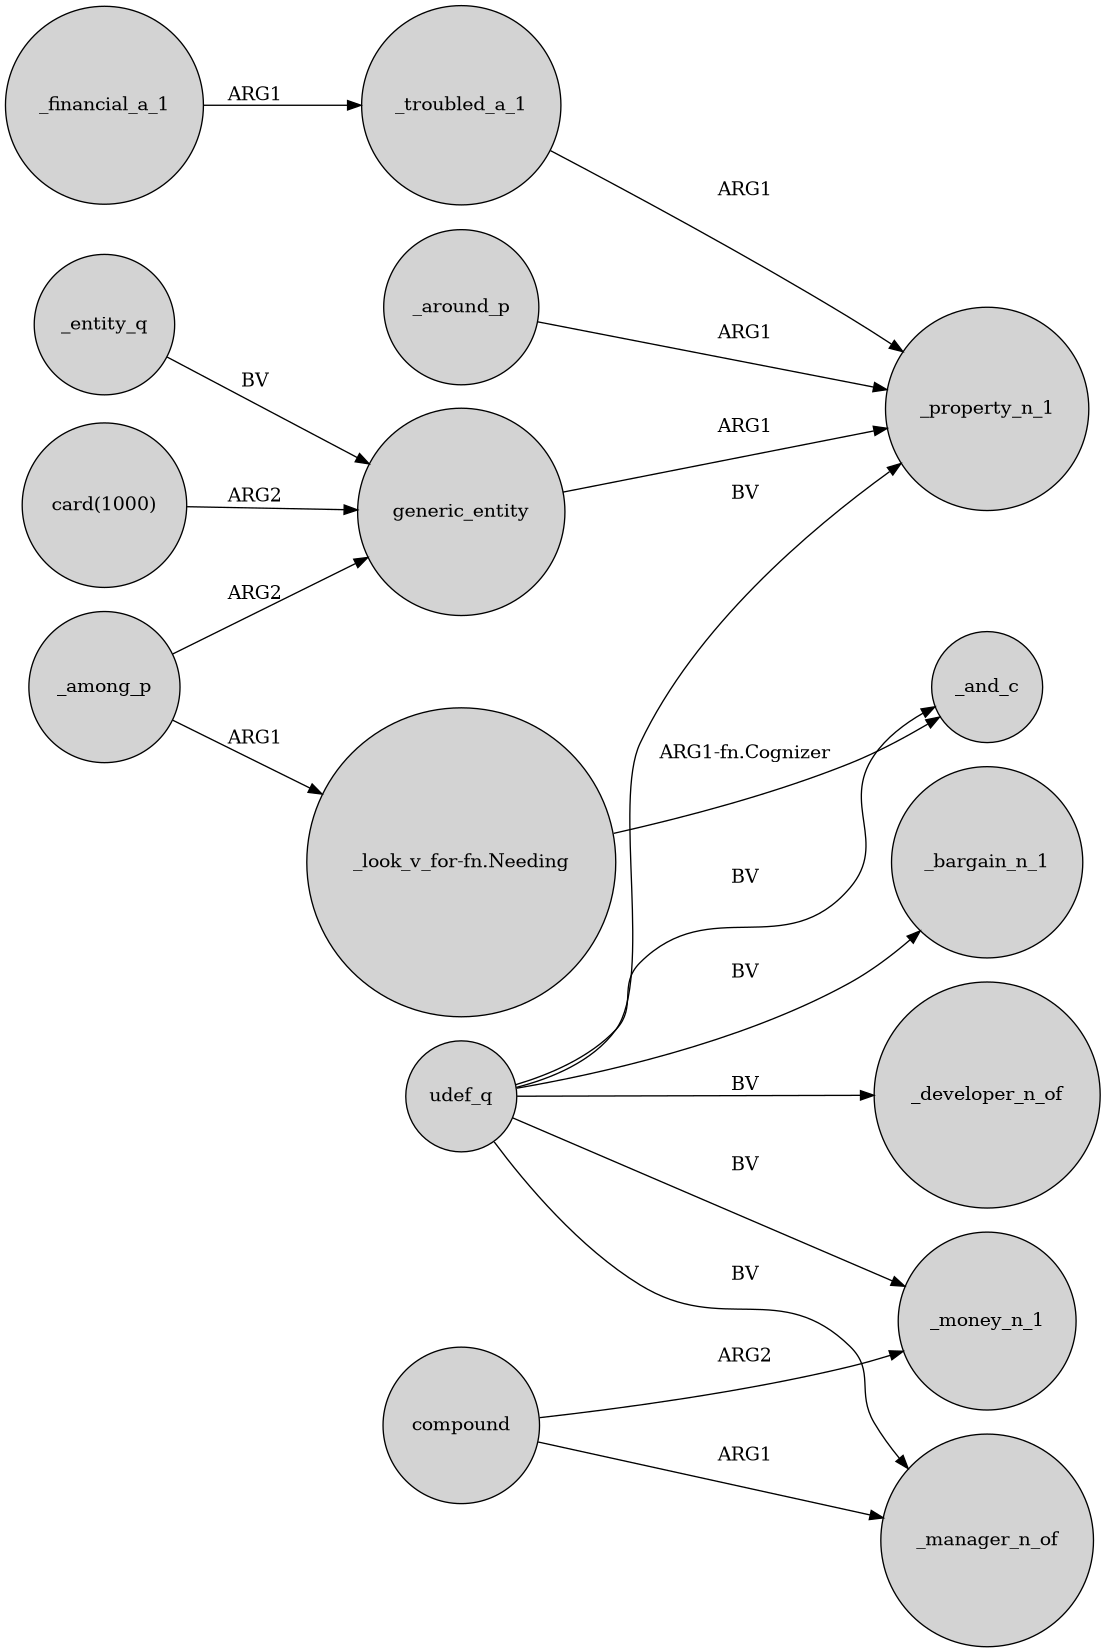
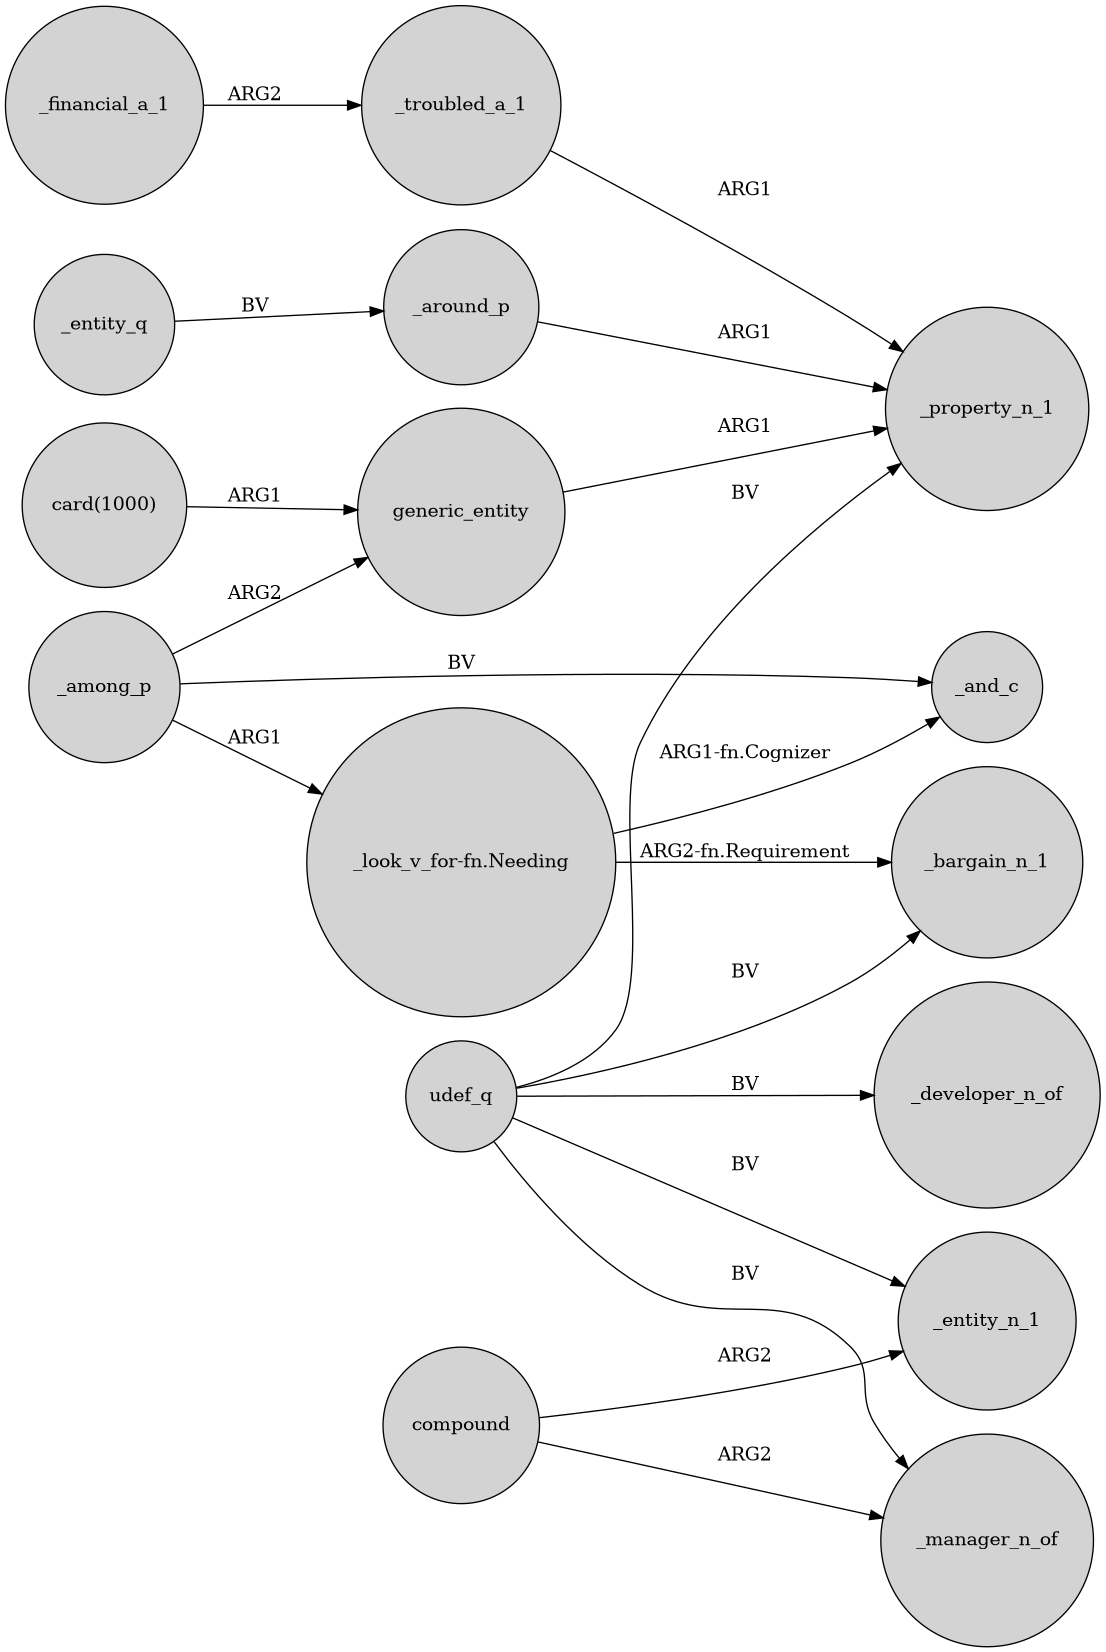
edge "_financial_a_1" -> "_troubled_a_1": label "ARG1" -> "ARG2"
edge "_entity_q" -> "generic_entity": now "_entity_q" -> "_around_p"
edge "card(1000)" -> "generic_entity": label "ARG2" -> "ARG1"
edge "_look_v_for-fn.Needing" -> "_bargain_n_1": added, label "ARG2-fn.Requirement"
edge "udef_q" -> "_and_c": now "_among_p" -> "_and_c"
node "_money_n_1": label "_money_n_1" -> "_entity_n_1"
edge "compound" -> "_manager_n_of": label "ARG1" -> "ARG2"
